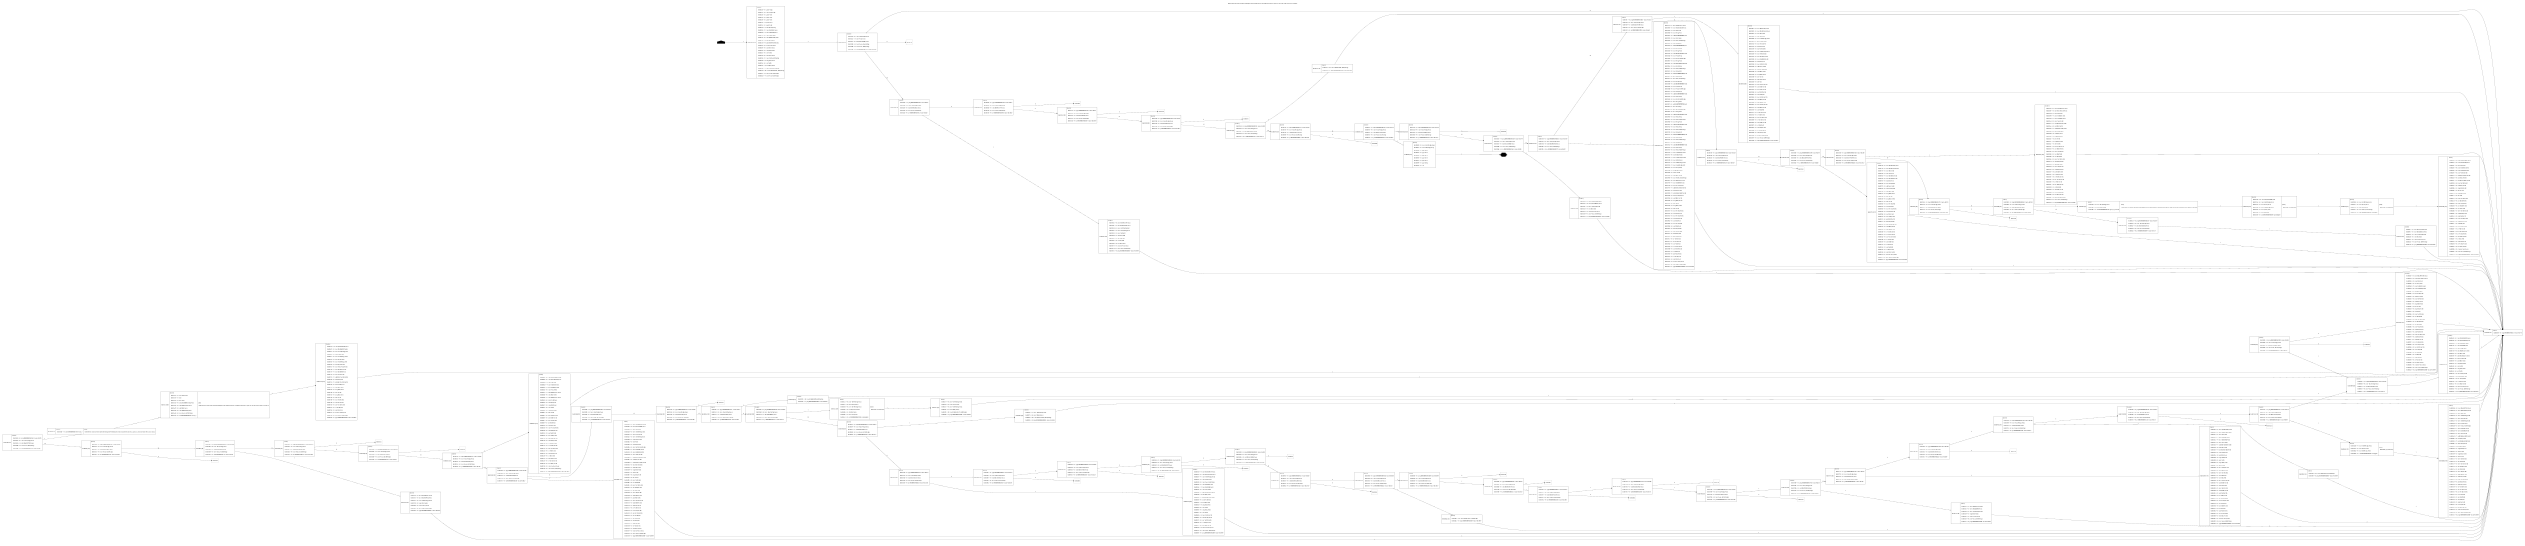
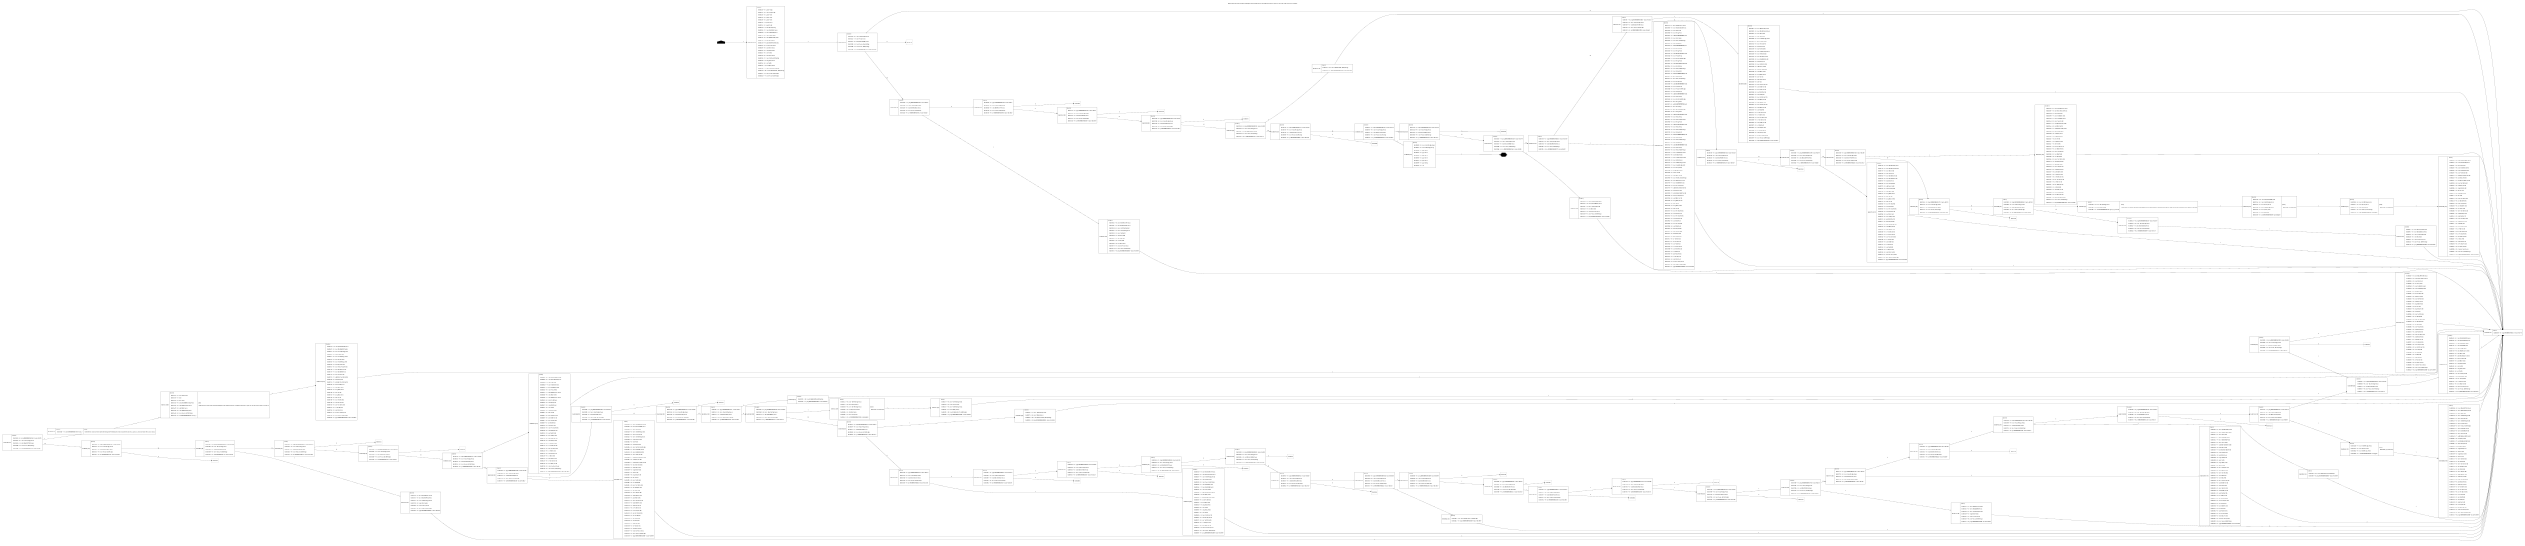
node "0x4024dc": added
